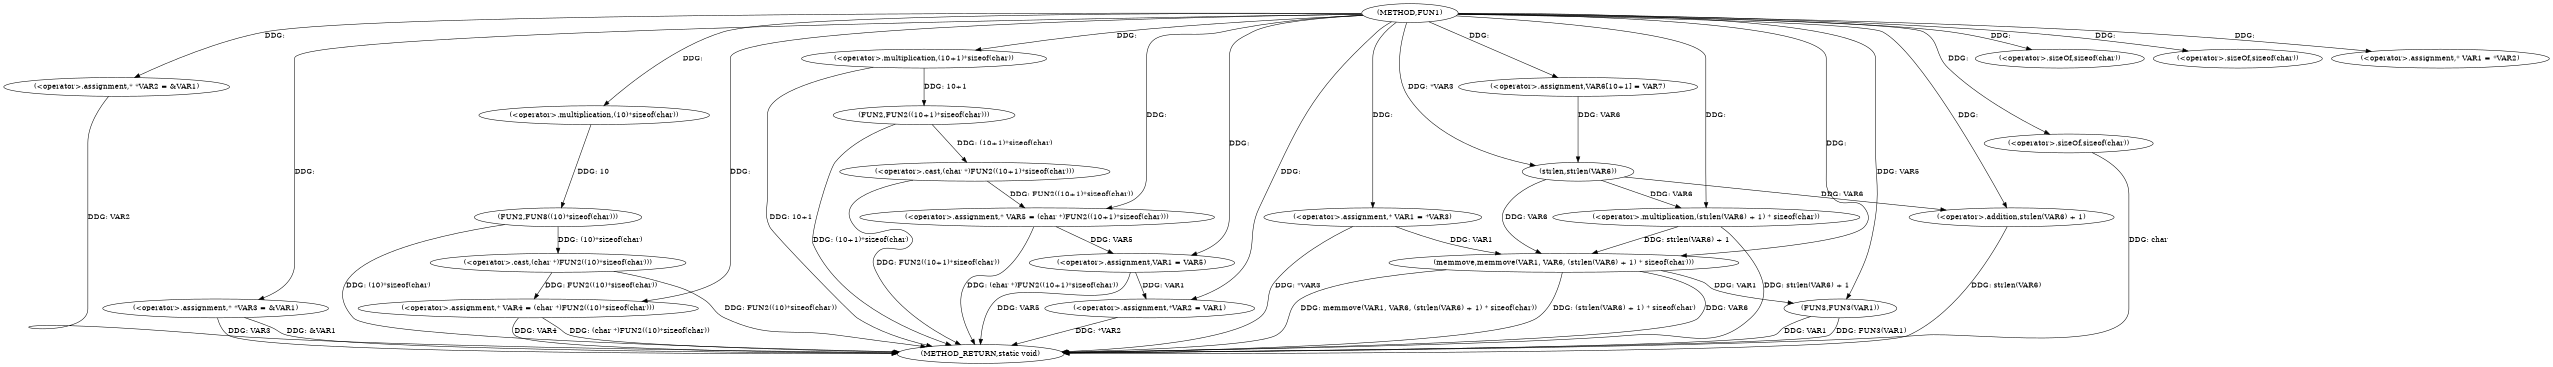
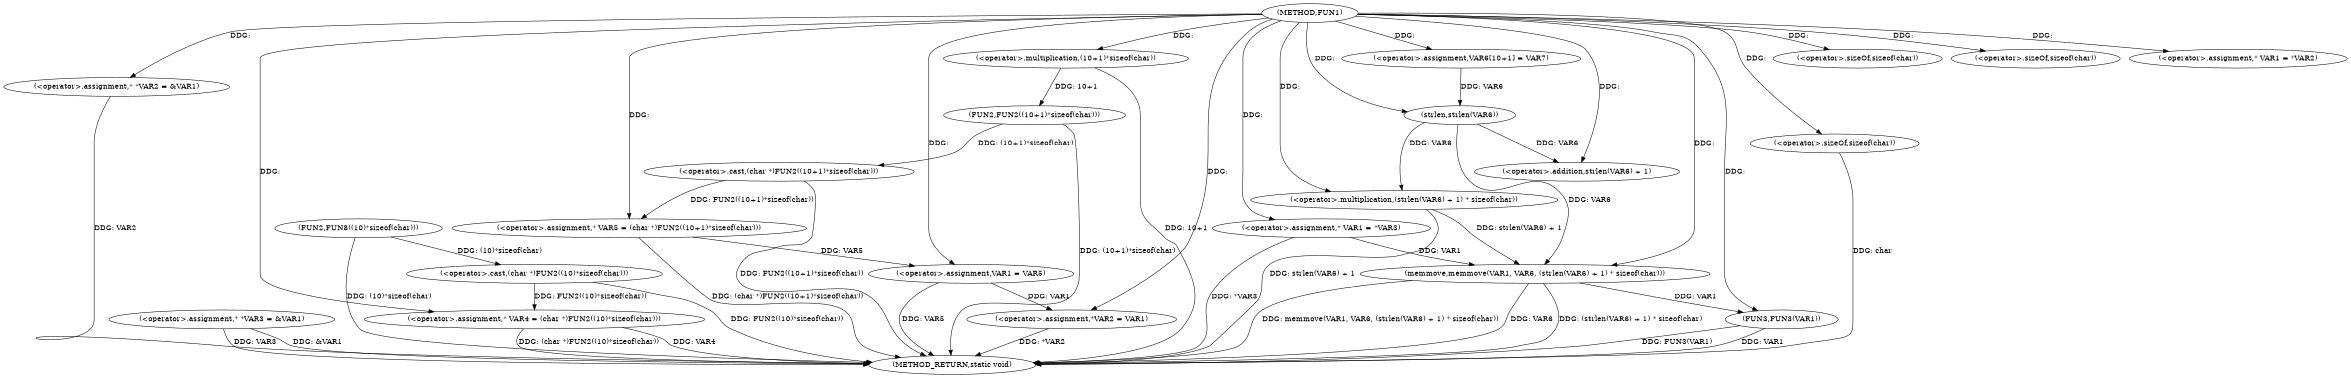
edge "(METHOD,FUN1)" -> "(<operator>.assignment,* *VAR3 = &VAR1)": removed, label "DDG:"
edge "(METHOD,FUN1)" -> "(strlen,strlen(VAR6))": label "DDG: *VAR3" -> "DDG: "
node "(<operator>.multiplication,(10)*sizeof(char))": removed
edge "(METHOD,FUN1)" -> "(FUN3,FUN3(VAR1))": label "DDG: VAR5" -> "DDG: "
edge "(<operator>.addition,strlen(VAR6) + 1)" -> "(METHOD_RETURN,static void)": removed, label "DDG: strlen(VAR6)"
